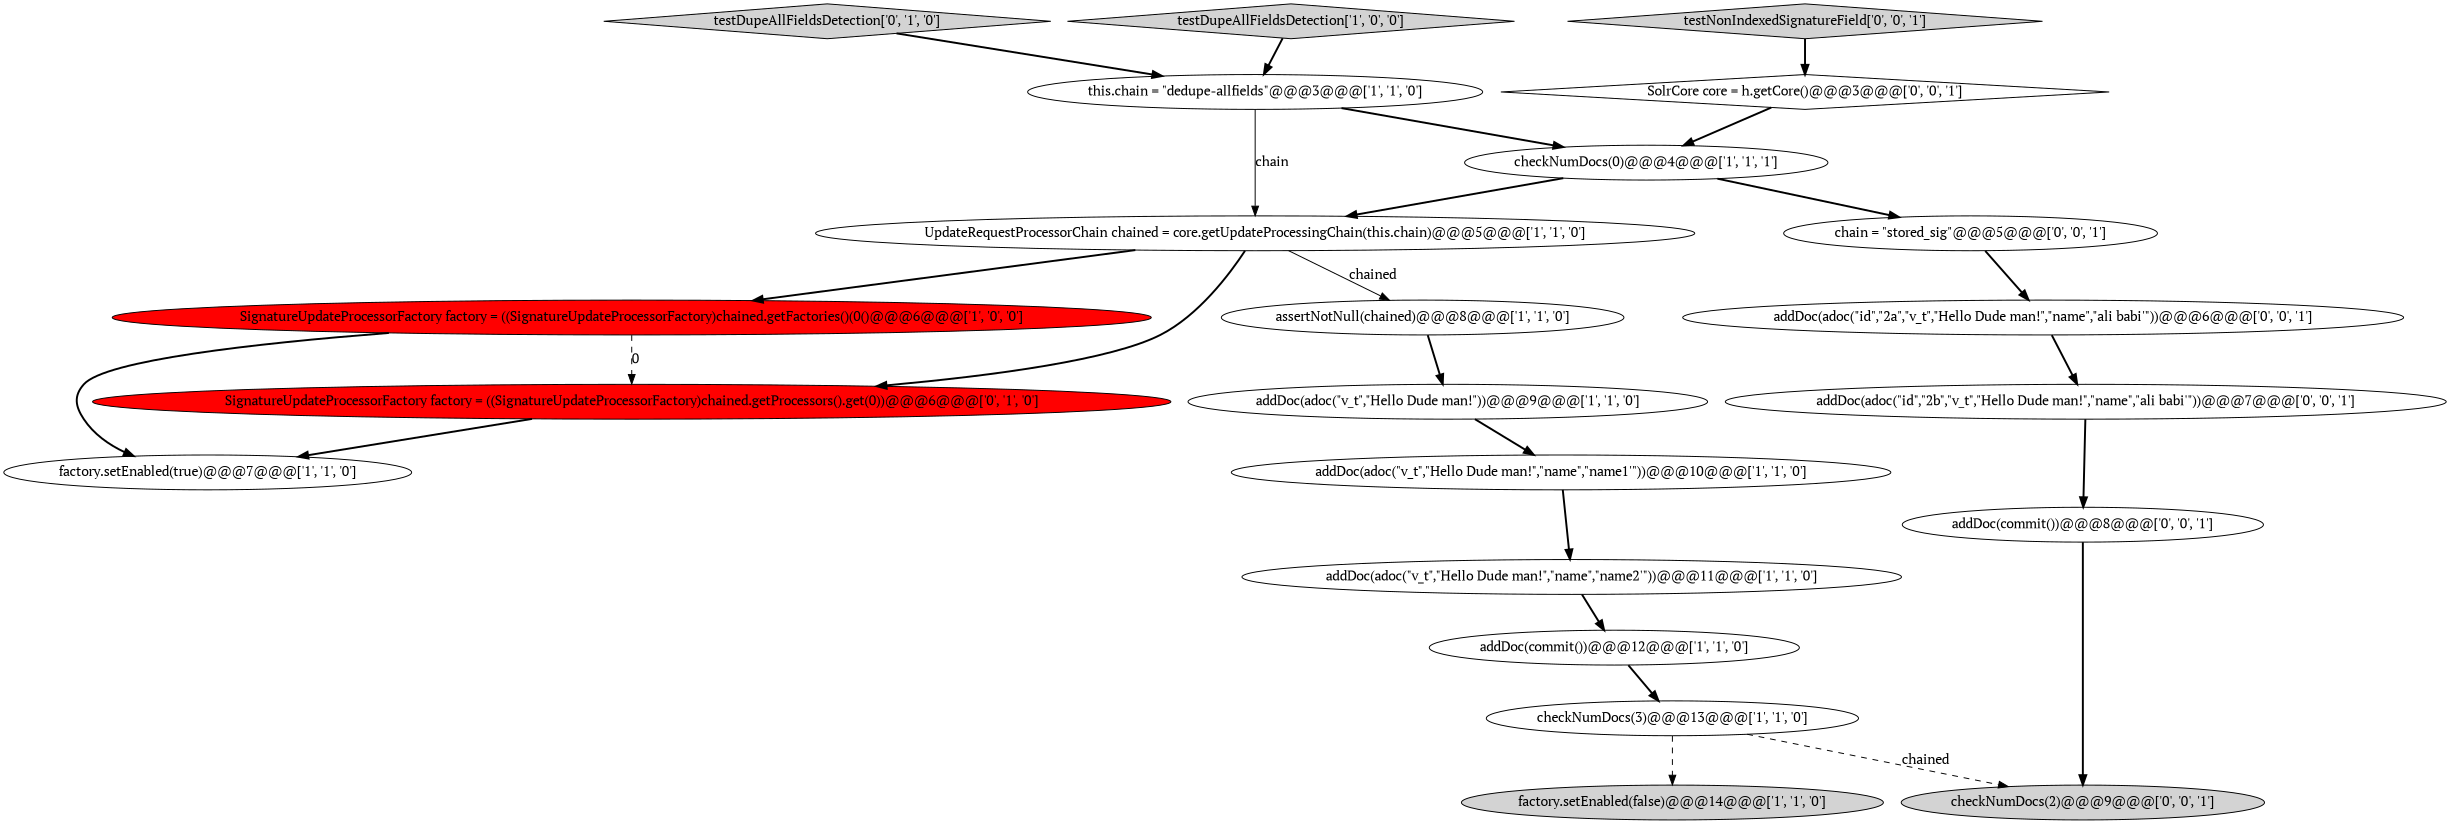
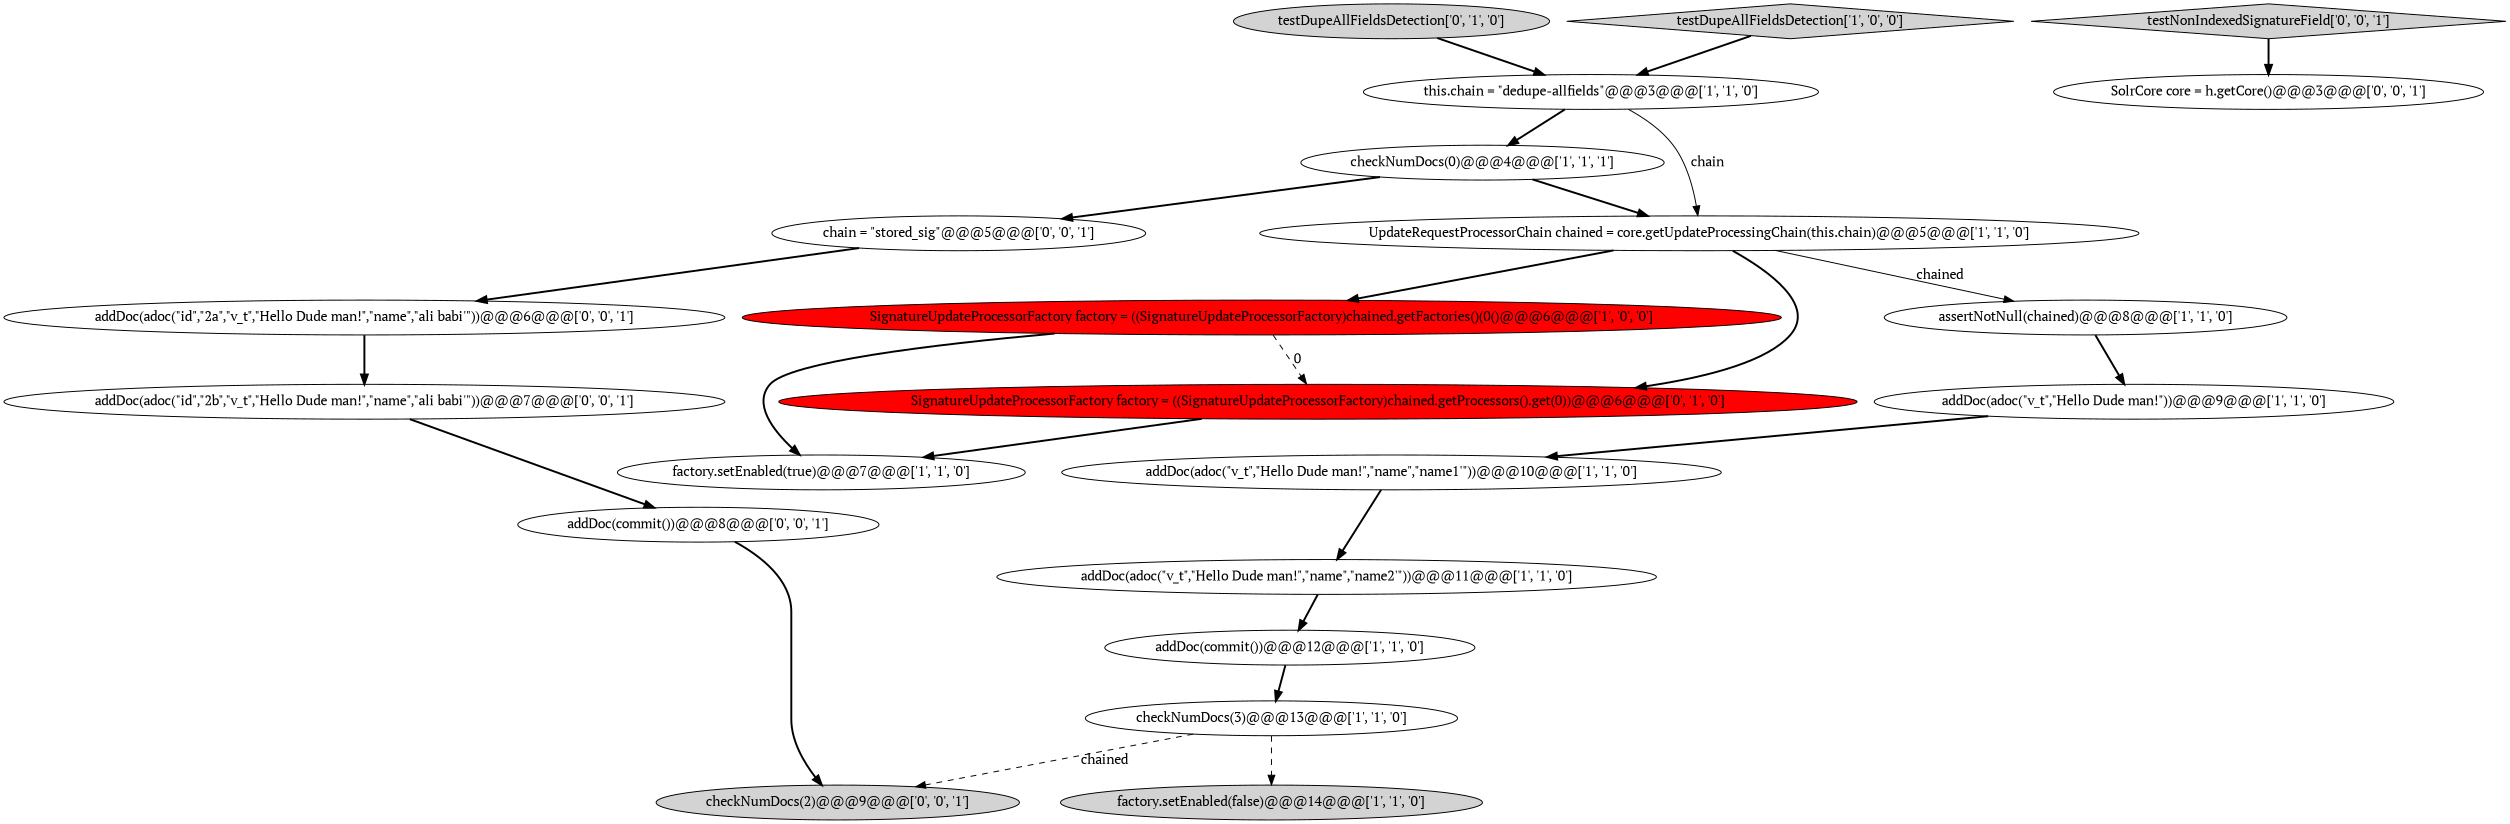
node "testDupeAllFieldsDetection['0', '1', '0']": shape diamond -> ellipse
node "SolrCore core = h.getCore()@@@3@@@['0', '0', '1']": shape diamond -> ellipse
edge "SolrCore core = h.getCore()@@@3@@@['0', '0', '1']" -> "checkNumDocs(0)@@@4@@@['1', '1', '1']": removed
